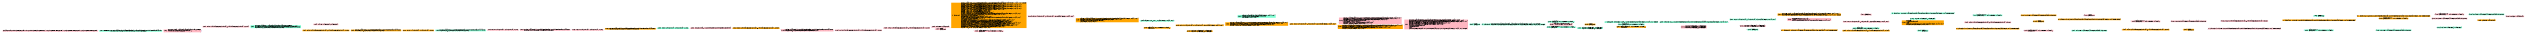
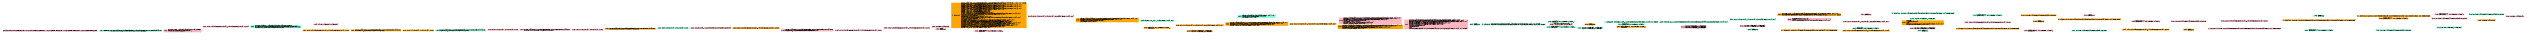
node "83: 0x0157": added
